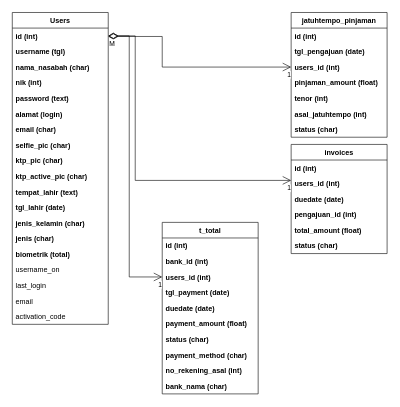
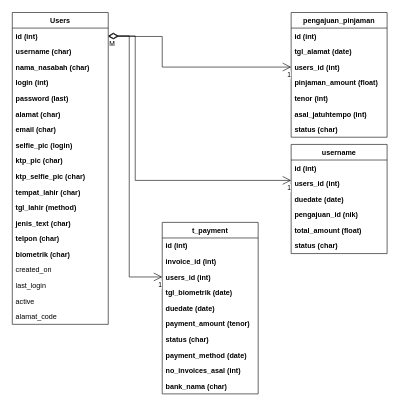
node "jatuhtempo_pinjaman": label "jatuhtempo_pinjaman" -> "pengajuan_pinjaman"
node "username (tgl)": label "username (tgl)" -> "username (char)"
node "tgl_pengajuan (date)": label "tgl_pengajuan (date)" -> "tgl_alamat (date)"
node "nik (int)": label "nik (int)" -> "login (int)"
node "password (text)": label "password (text)" -> "password (last)"
node "alamat (login)": label "alamat (login)" -> "alamat (char)"
node "selfie_pic (char)": label "selfie_pic (char)" -> "selfie_pic (login)"
node "invoices": label "invoices" -> "username"
node "ktp_active_pic (char)": label "ktp_active_pic (char)" -> "ktp_selfie_pic (char)"
node "tempat_lahir (text)": label "tempat_lahir (text)" -> "tempat_lahir (char)"
node "tgl_lahir (date)": label "tgl_lahir (date)" -> "tgl_lahir (method)"
node "pengajuan_id (int)": label "pengajuan_id (int)" -> "pengajuan_id (nik)"
node "jenis_kelamin (char)": label "jenis_kelamin (char)" -> "jenis_text (char)"
node "t_total": label "t_total" -> "t_payment"
node "jenis (char)": label "jenis (char)" -> "telpon (char)"
node "biometrik (total)": label "biometrik (total)" -> "biometrik (char)"
node "bank_id (int)": label "bank_id (int)" -> "invoice_id (int)"
node "username_on": label "username_on" -> "created_on"
node "tgl_payment (date)": label "tgl_payment (date)" -> "tgl_biometrik (date)"
node "email": label "email" -> "active"
node "activation_code": label "activation_code" -> "alamat_code"
node "payment_amount (float)": label "payment_amount (float)" -> "payment_amount (tenor)"
node "payment_method (char)": label "payment_method (char)" -> "payment_method (date)"
node "no_rekening_asal (int)": label "no_rekening_asal (int)" -> "no_invoices_asal (int)"
